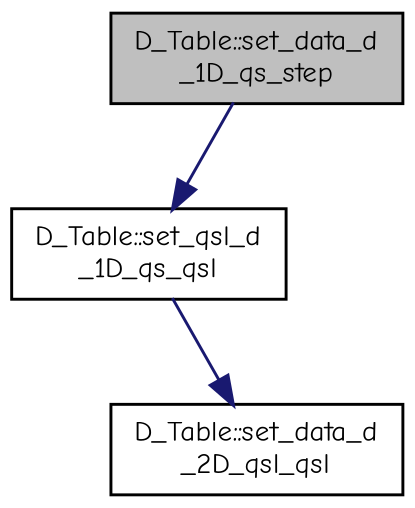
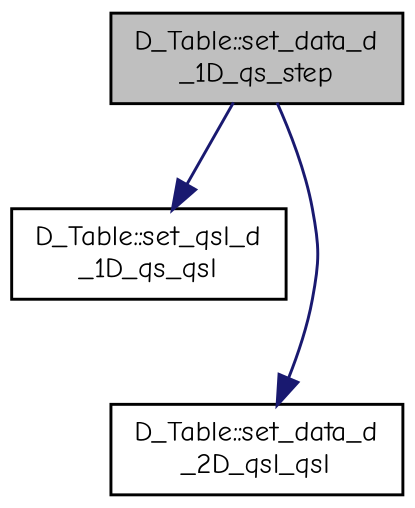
edge "D_Table::set_qsl_d _1D_qs_qsl" -> "D_Table::set_data_d _2D_qsl_qsl": now "D_Table::set_data_d _1D_qs_step" -> "D_Table::set_data_d _2D_qsl_qsl"
